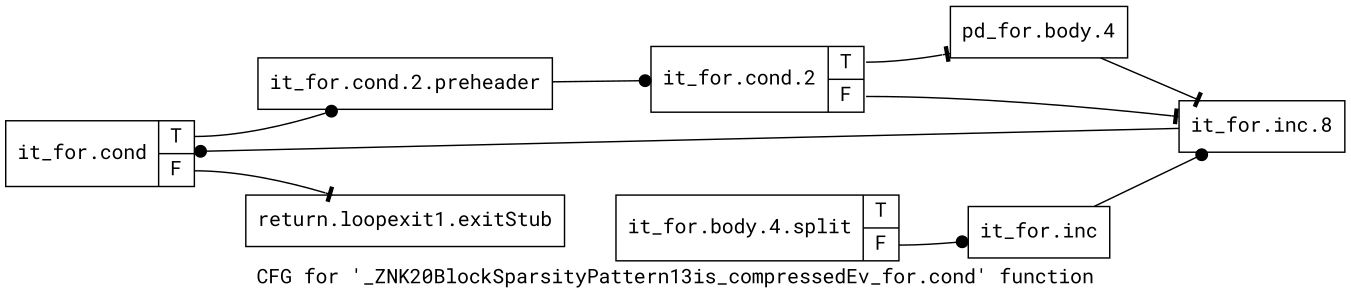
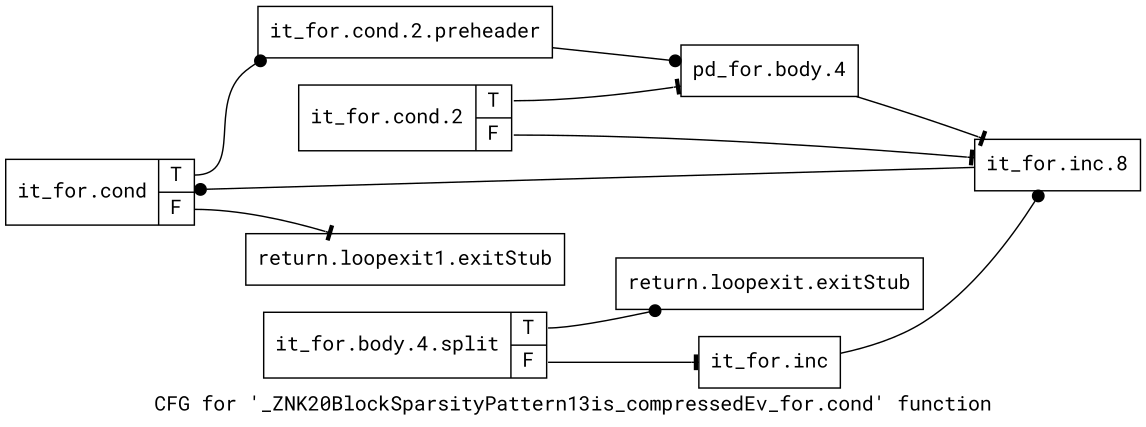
edge "it_for.cond.2.preheader" -> "it_for.cond.2": now "it_for.cond.2.preheader" -> "pd_for.body.4"
edge "it_for.body.4.split" -> "it_for.inc": arrowhead dot -> tee
node "return.loopexit.exitStub": added
